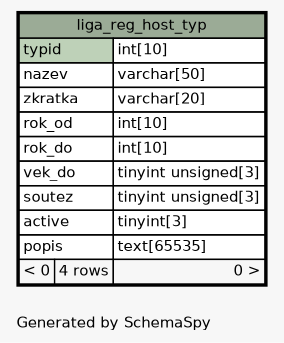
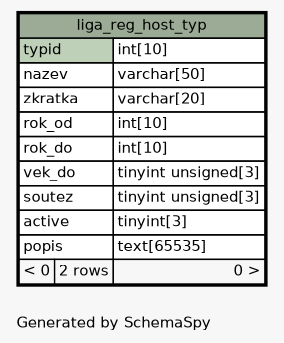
node "liga_reg_host_typ": text "4 rows" -> "2 rows"
